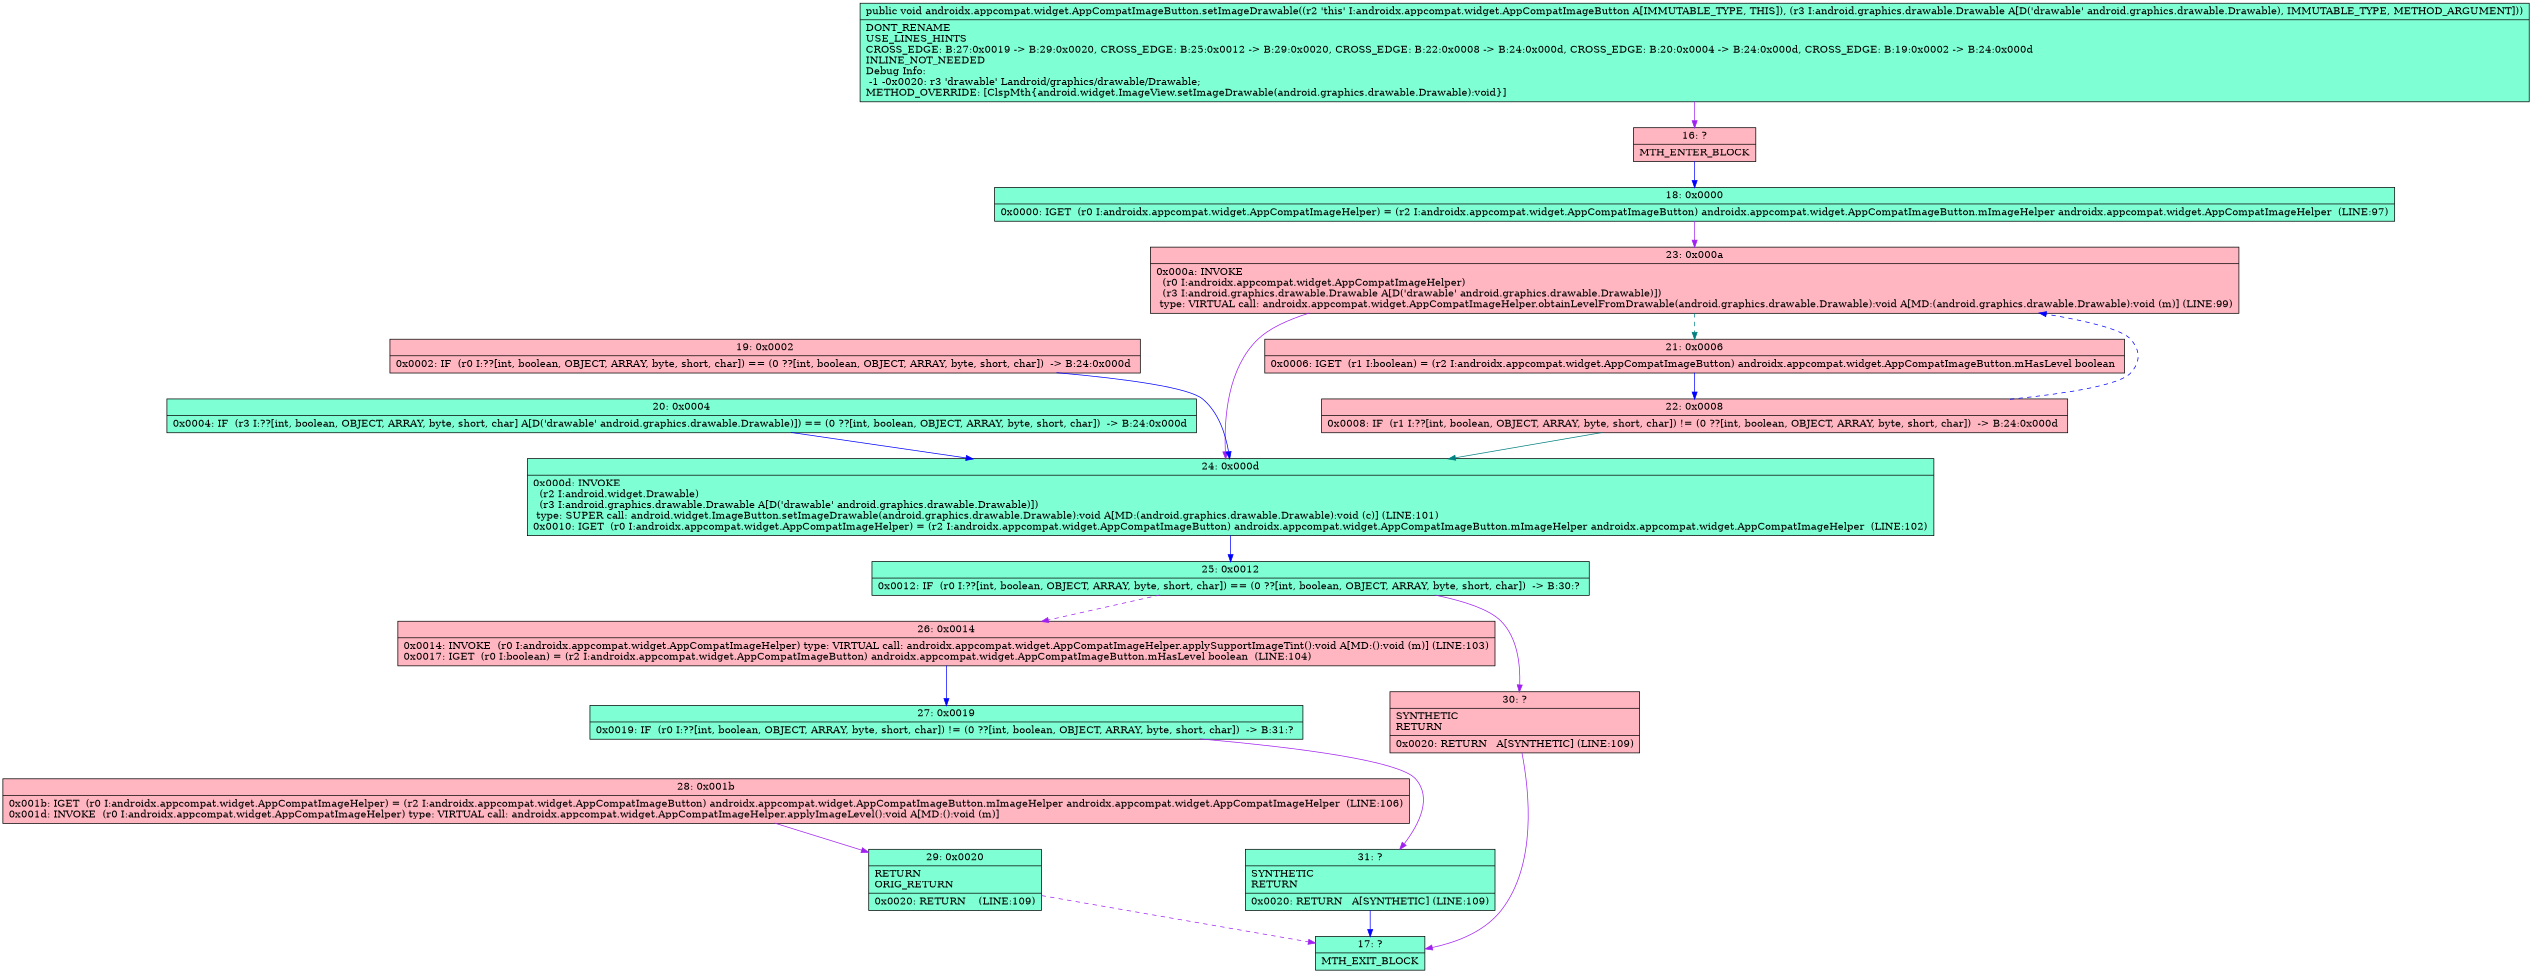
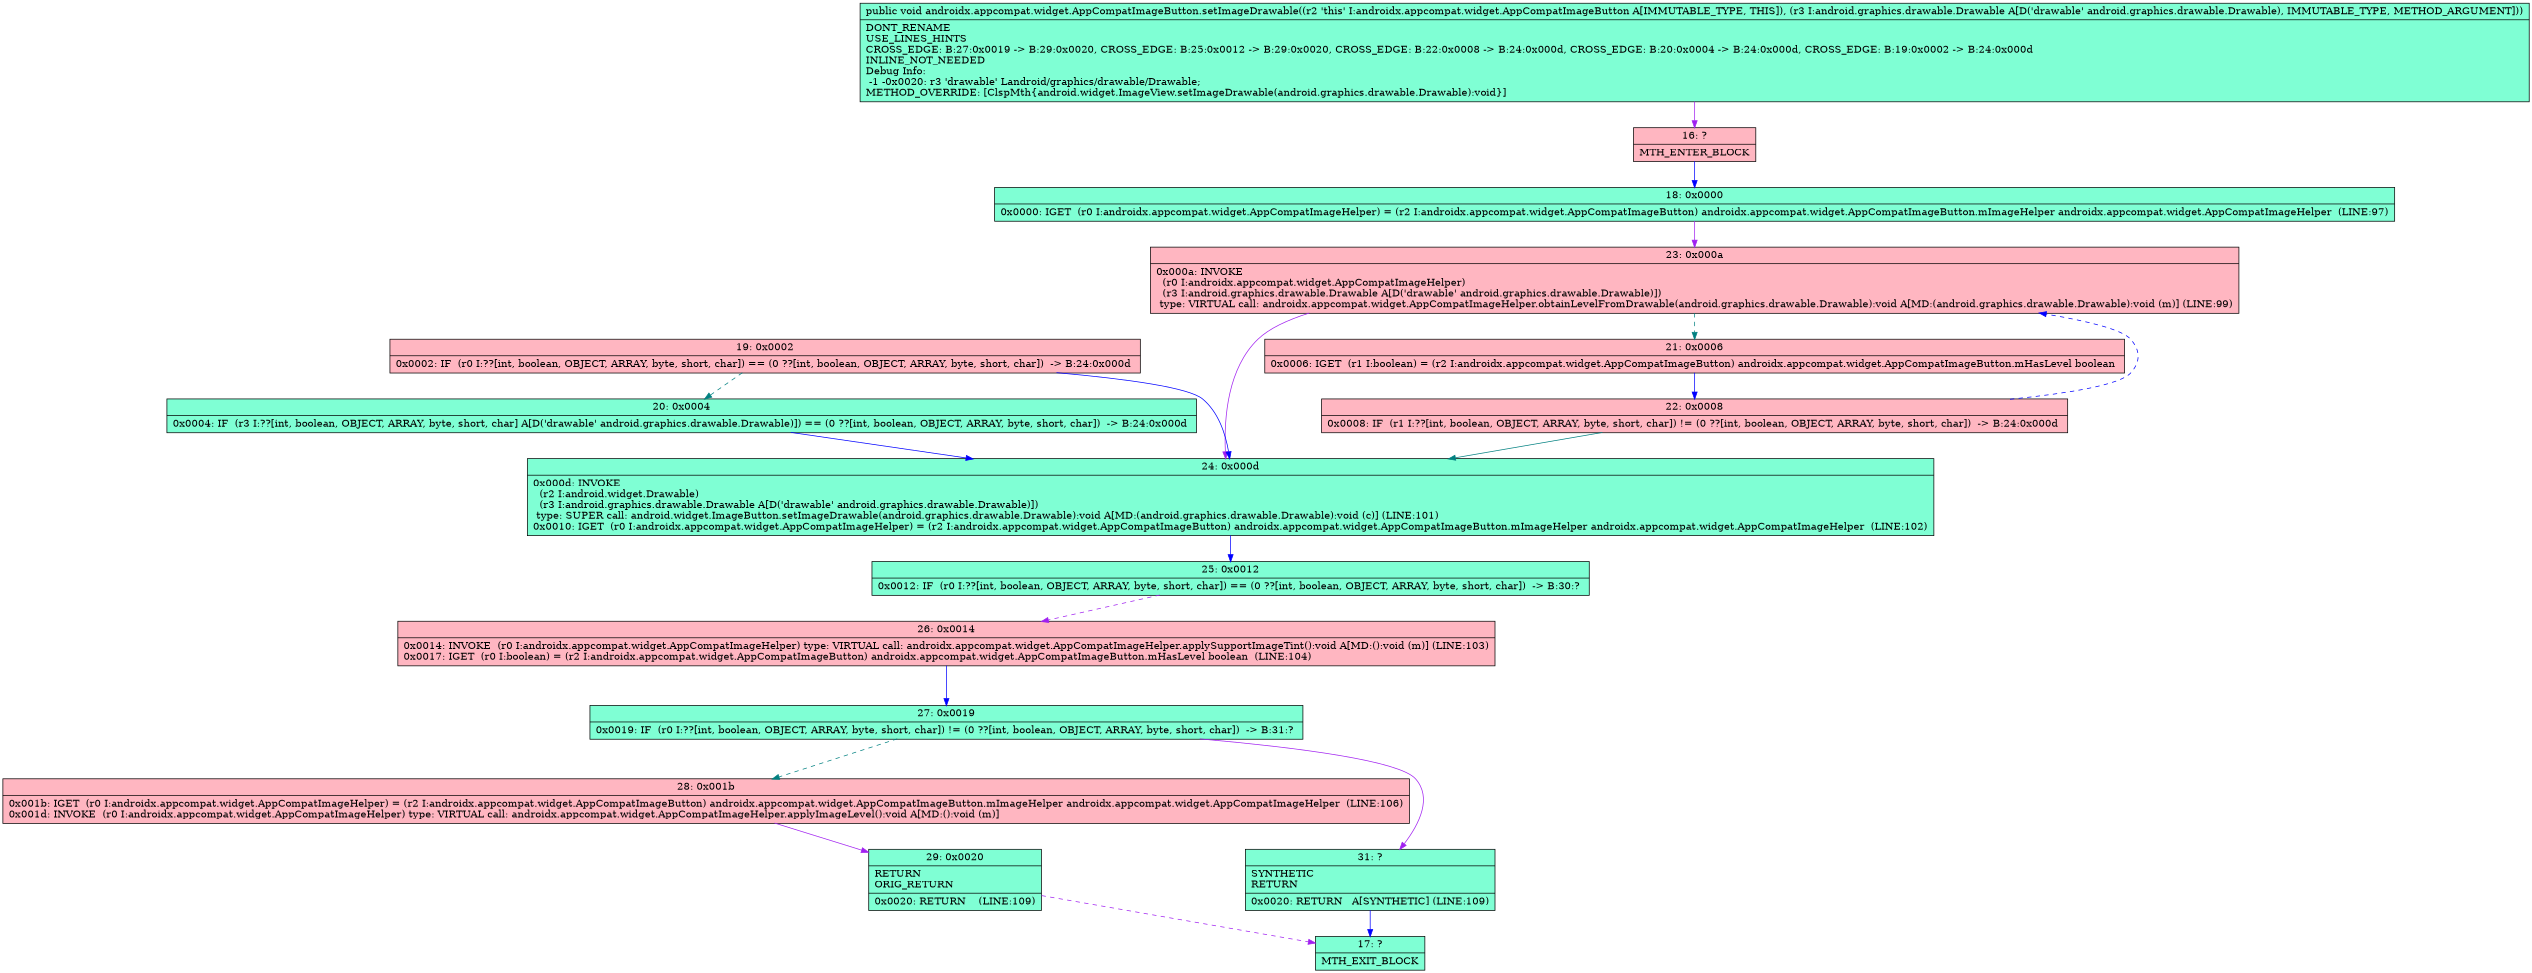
edge "19: 0x0002" -> "20: 0x0004": added
node "30: ?": removed
edge "27: 0x0019" -> "28: 0x001b": added
